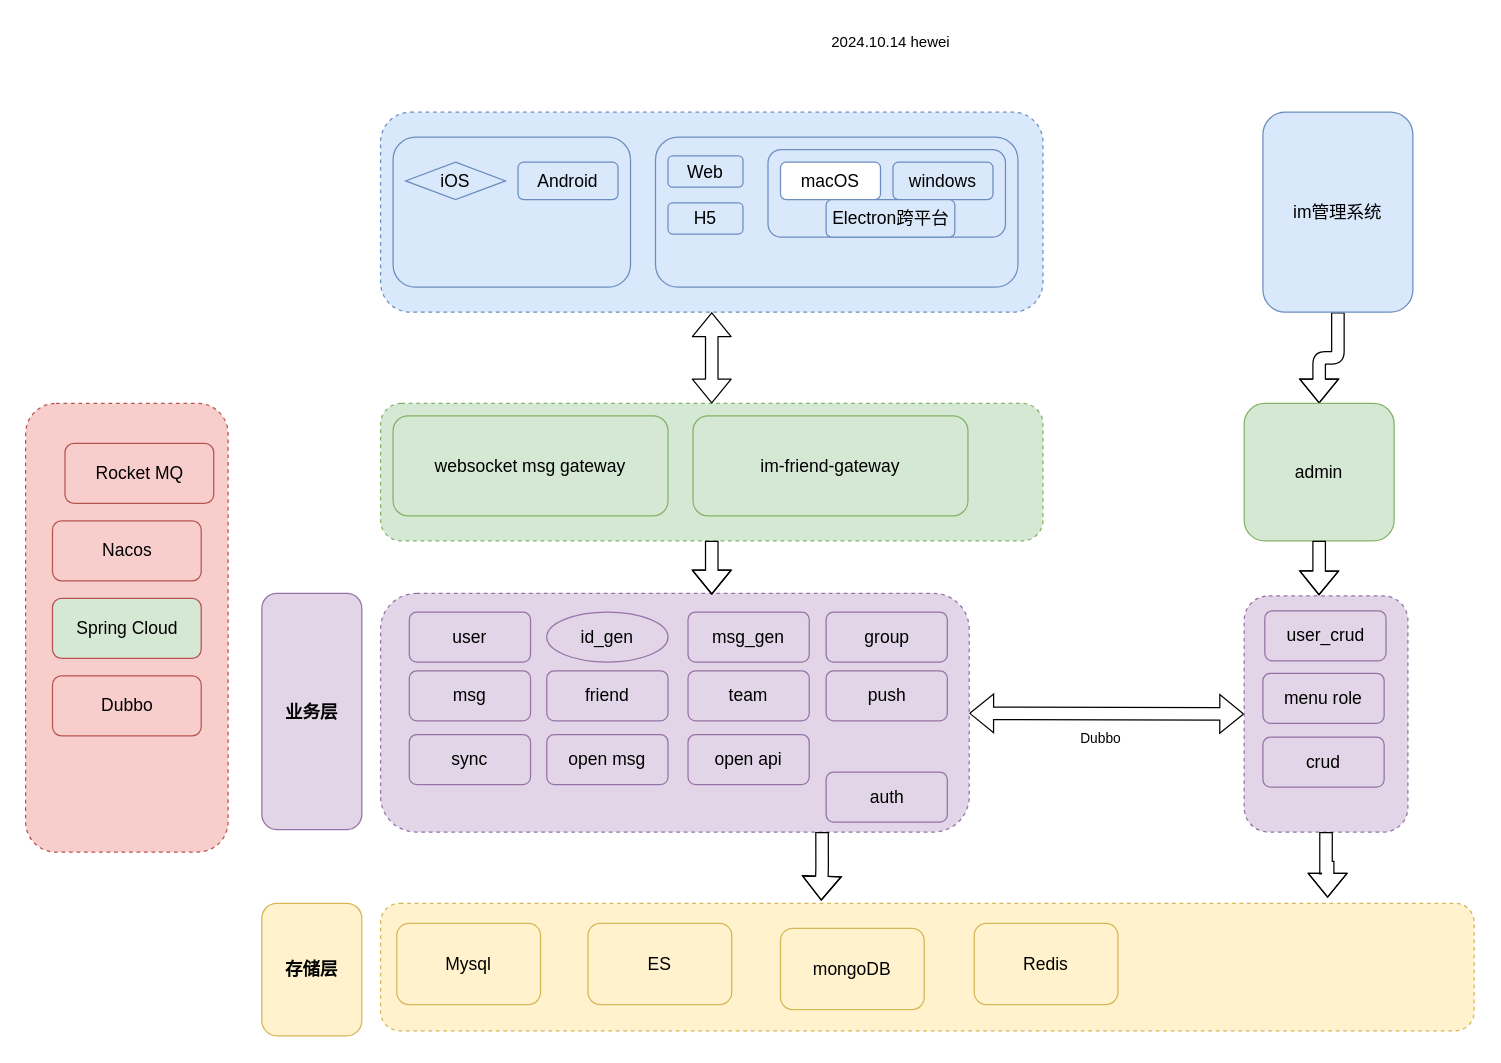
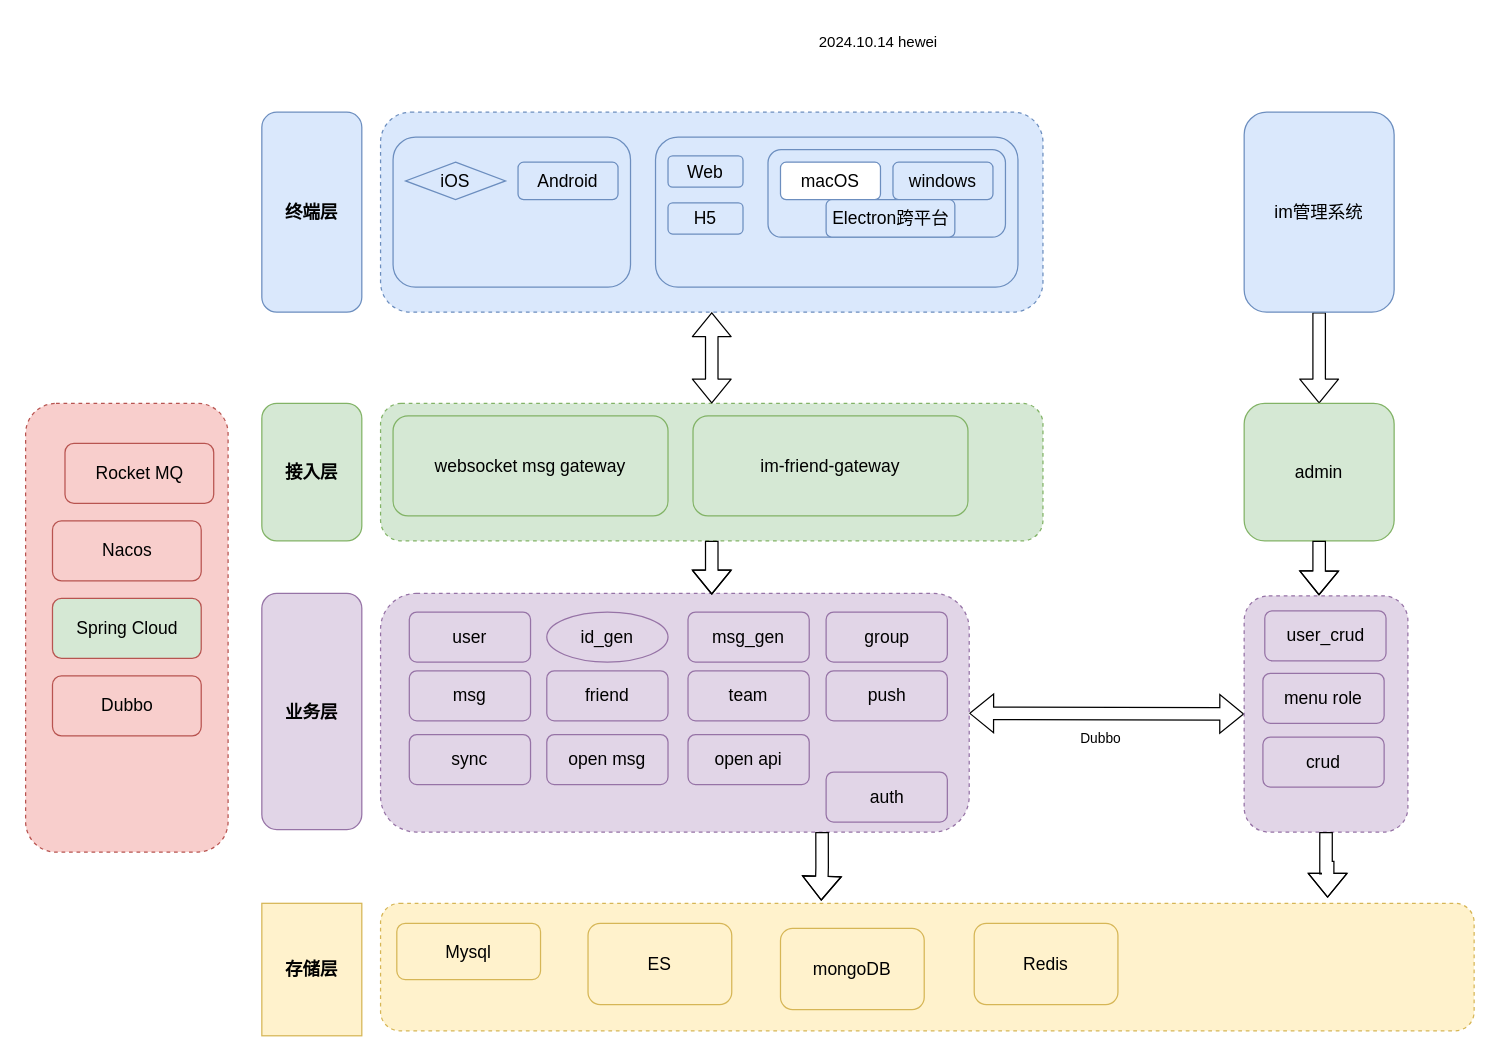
node "2024.10.14 hewei": moved (891, 42) -> (878, 42)
node "终端层": added
node "im管理系统": moved (1338, 212) -> (1319, 212)
node "接入层": added
node "Mysql": size 144x81 -> 144x56
node "存储层": shape rounded rectangle -> rectangle
